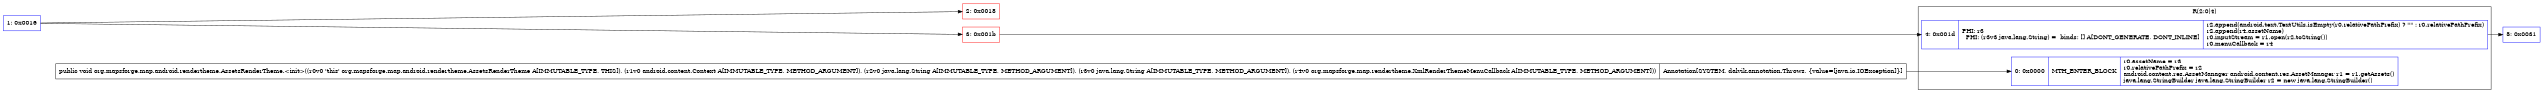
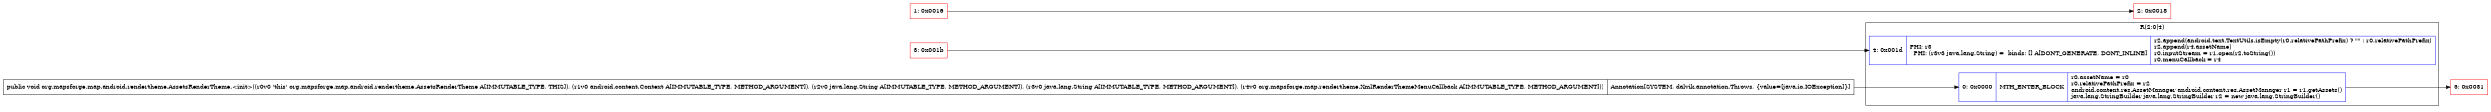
node "1: 0x0016": color blue -> red
edge "1: 0x0016" -> "3: 0x001b": removed
edge "4: 0x001d" -> "5: 0x0031": now "0: 0x0000" -> "5: 0x0031"
node "5: 0x0031": color blue -> red
node "0: 0x0000": text "r0.assetName = r3" -> "r0.assetName = r0"
